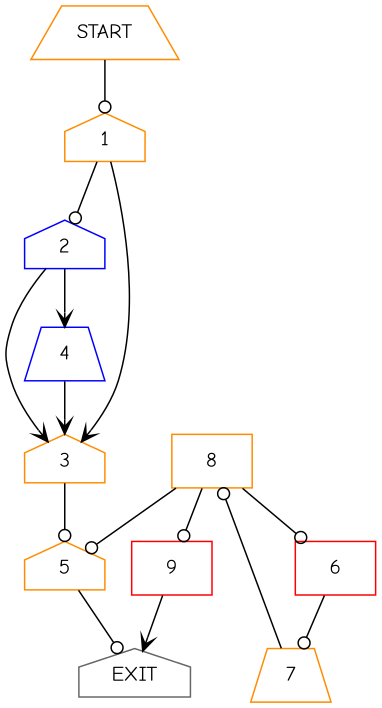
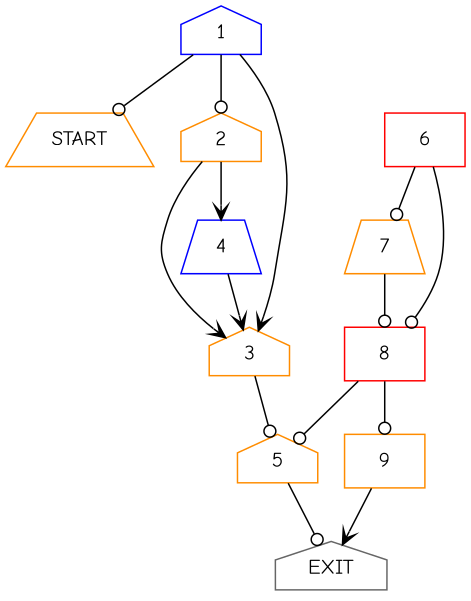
edge "START" -> "1": reversed
node "1": color darkorange -> blue
node "2": color blue -> darkorange
node "8": color darkorange -> red
edge "8" -> "6": reversed
node "9": color red -> darkorange
